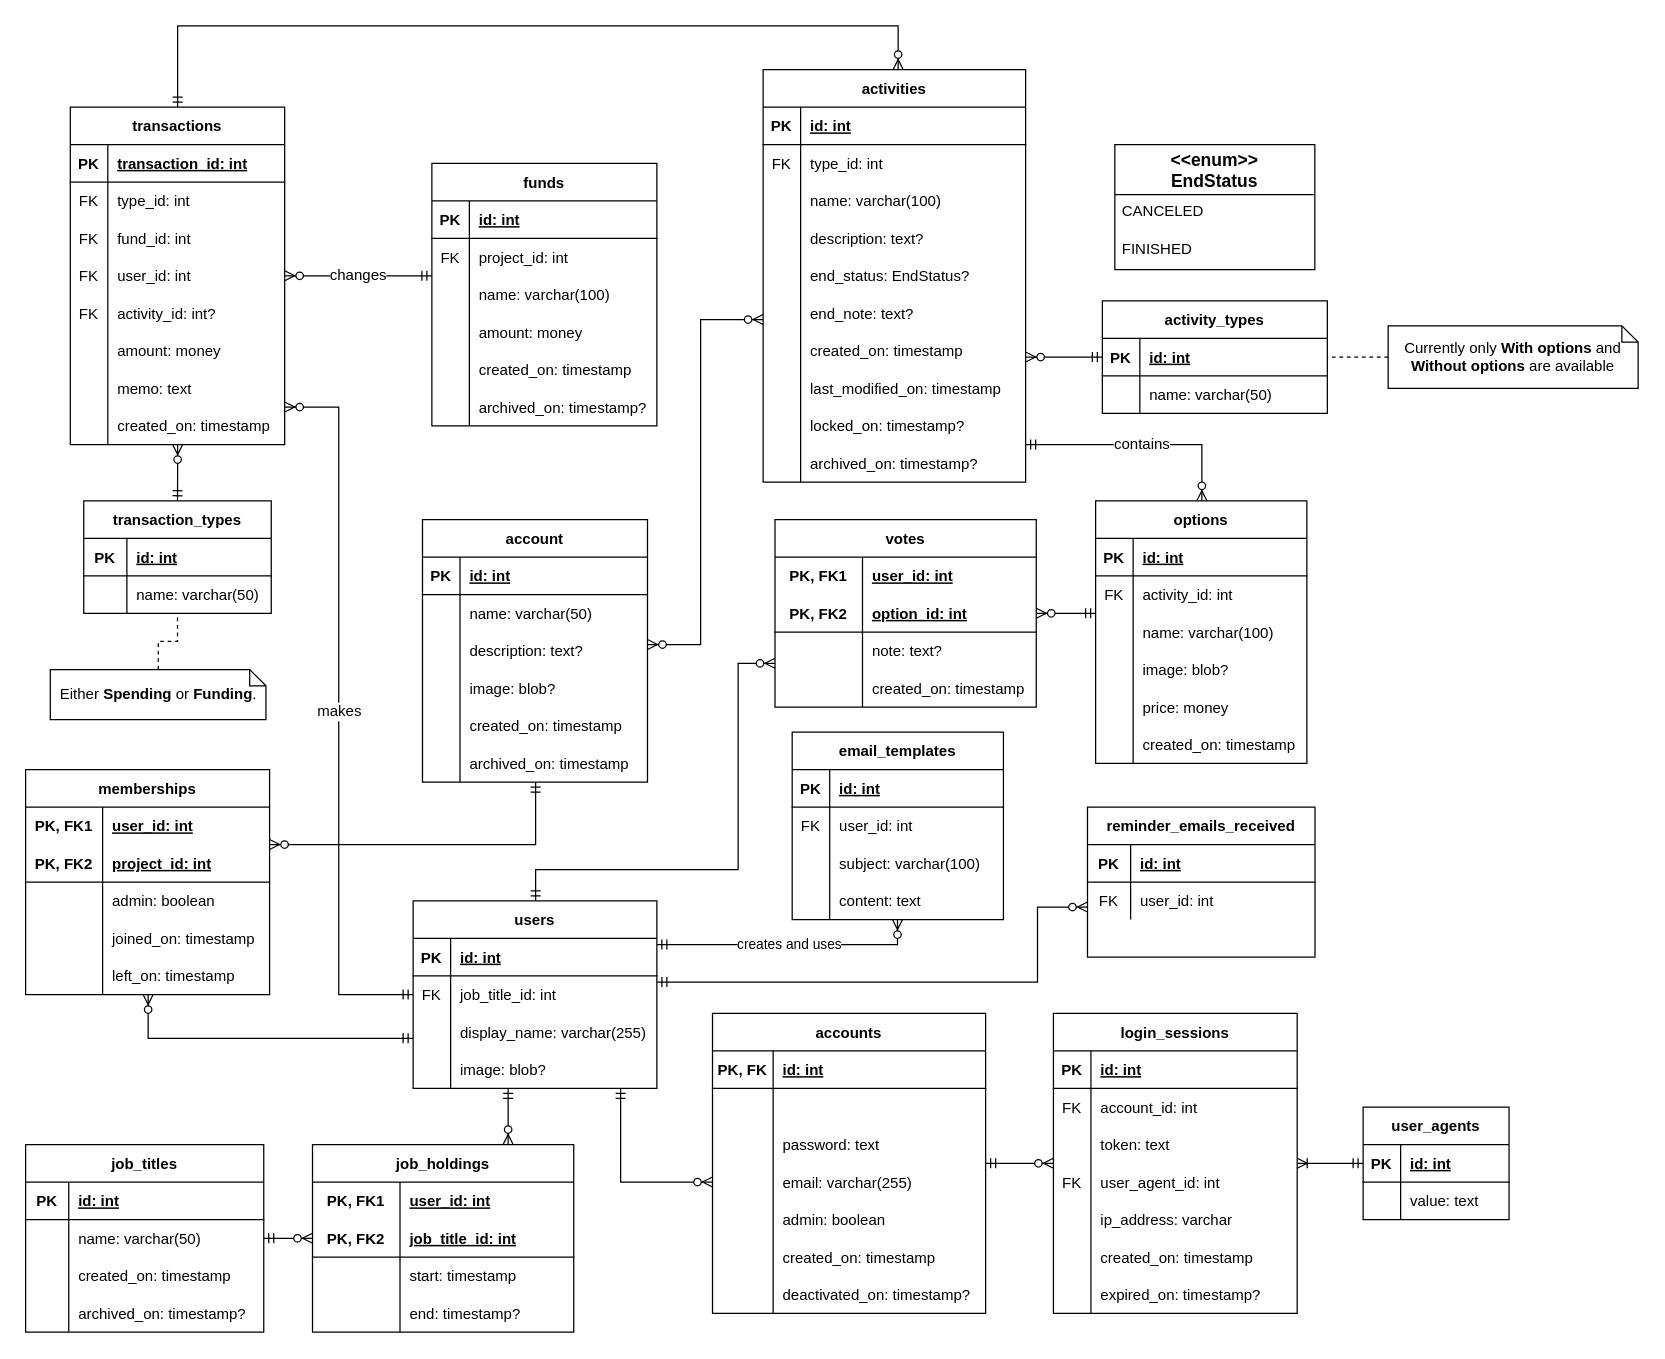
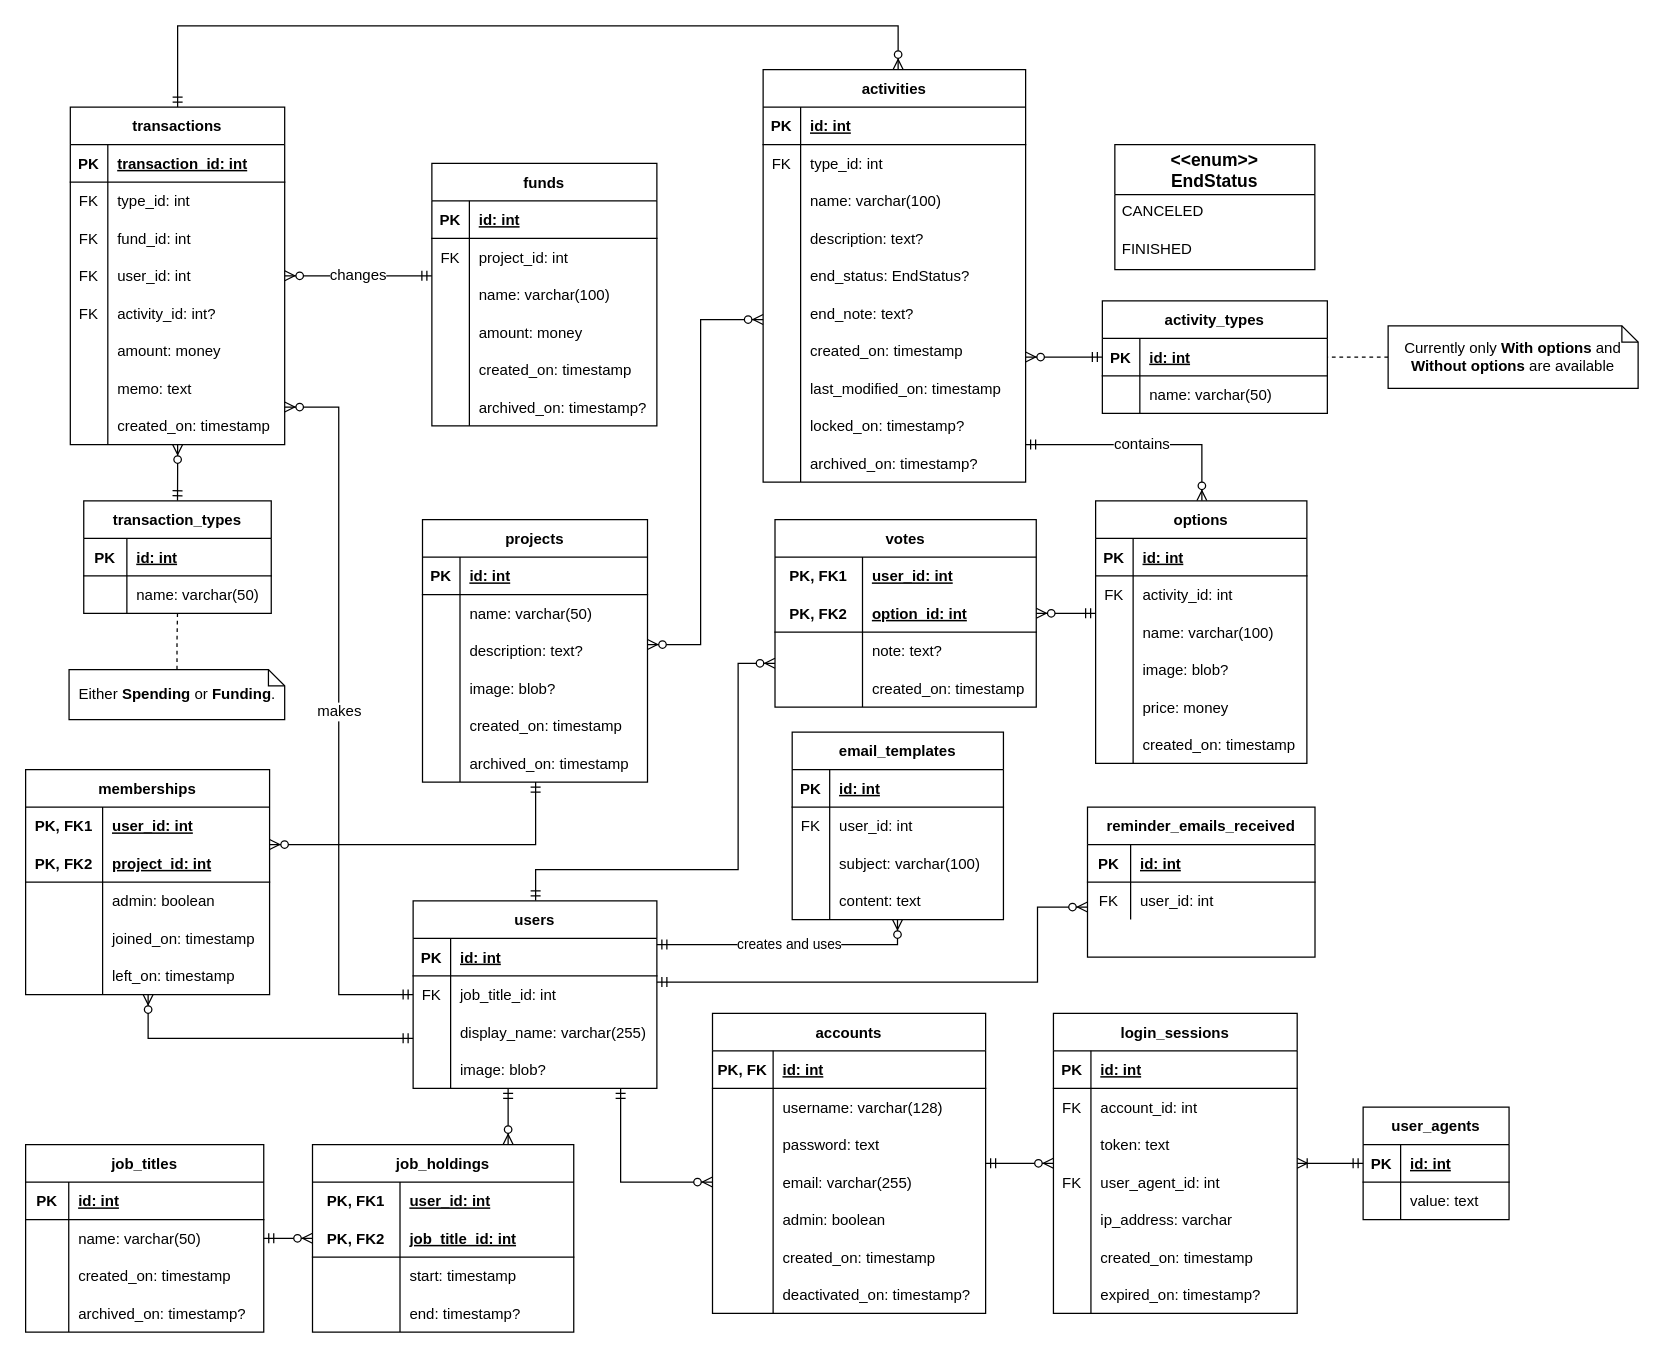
node "account": label "account" -> "projects"
node "Either Spending or Funding.": moved (158, 694) -> (177, 694)
node "username: varchar(128)": added
